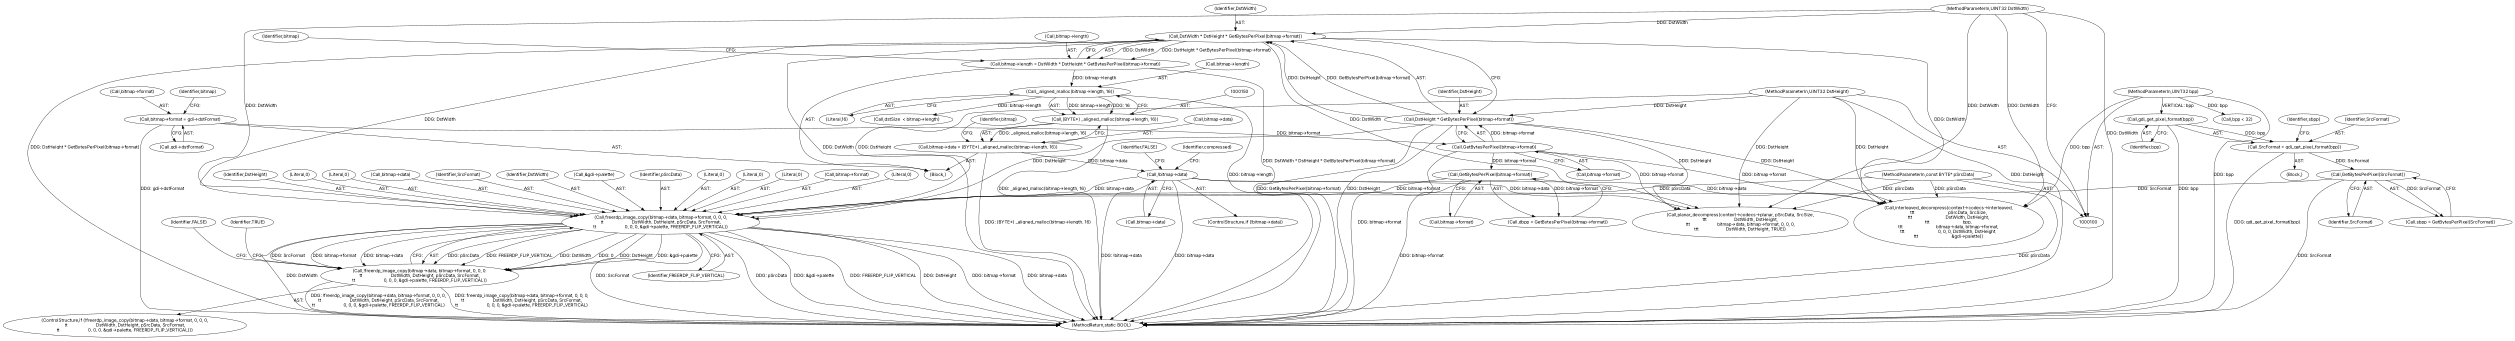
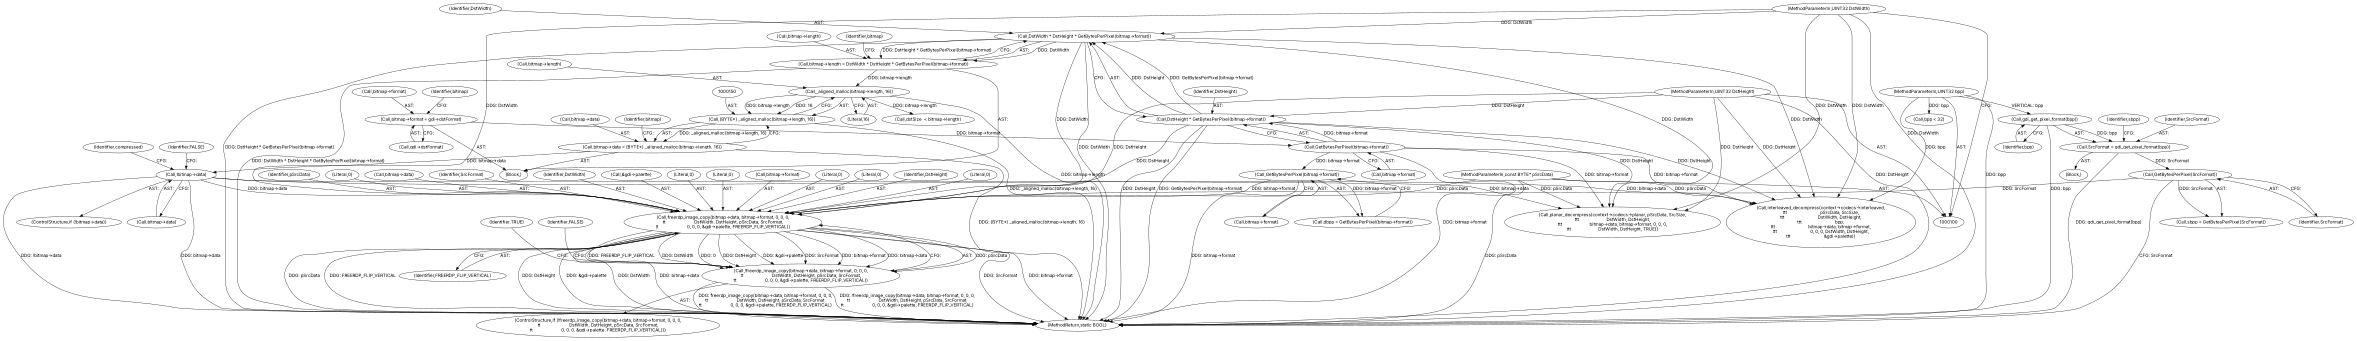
edge "(Call,sbpp = GetBytesPerPixel(SrcFormat))" -> "(Call,GetBytesPerPixel(SrcFormat))": removed, label "CFG:"
edge "(Call,GetBytesPerPixel(SrcFormat))" -> "(MethodReturn,static BOOL)": label "DDG: SrcFormat" -> "CFG: SrcFormat"
edge "(Call,bitmap->format = gdi->dstFormat)" -> "(MethodReturn,static BOOL)": removed, label "DDG: gdi->dstFormat"
